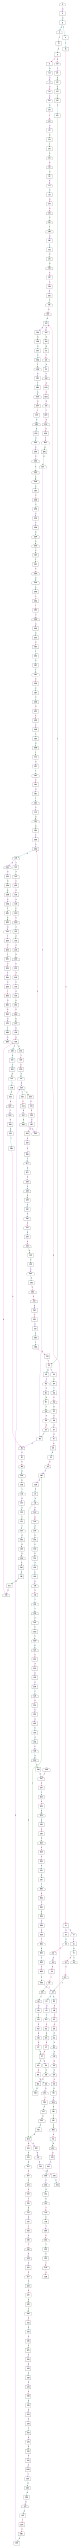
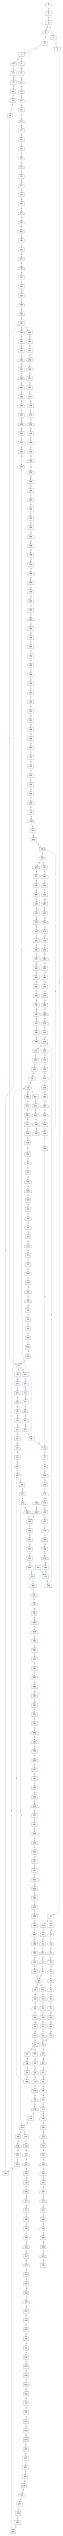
edge "S123" -> "S128": now "S123" -> "S140"
edge "S160" -> "S166": now "S160" -> "S172"
edge "S299" -> "S311": now "S299" -> "S305"
edge "S19" -> "S27": now "S23" -> "S27"
